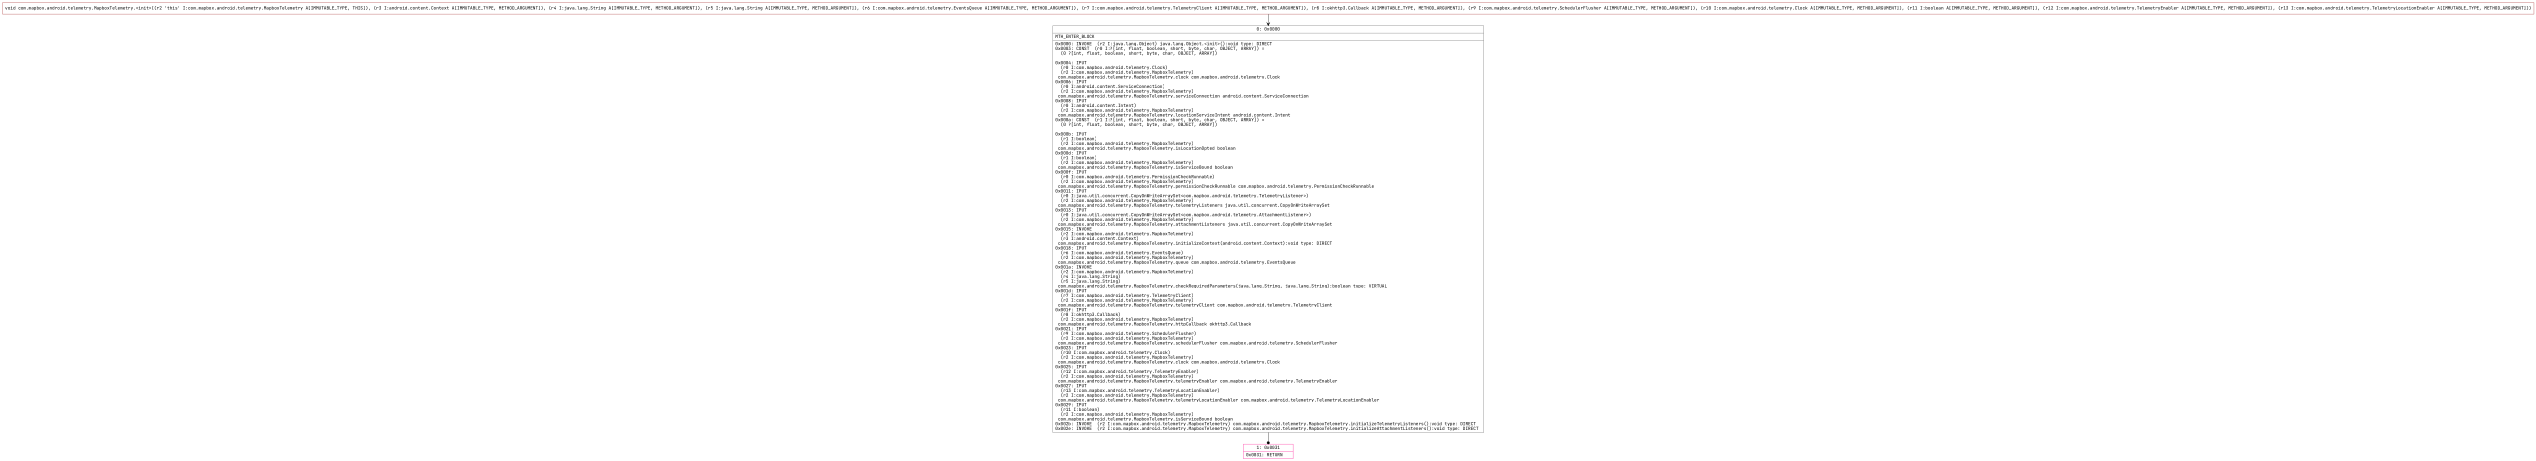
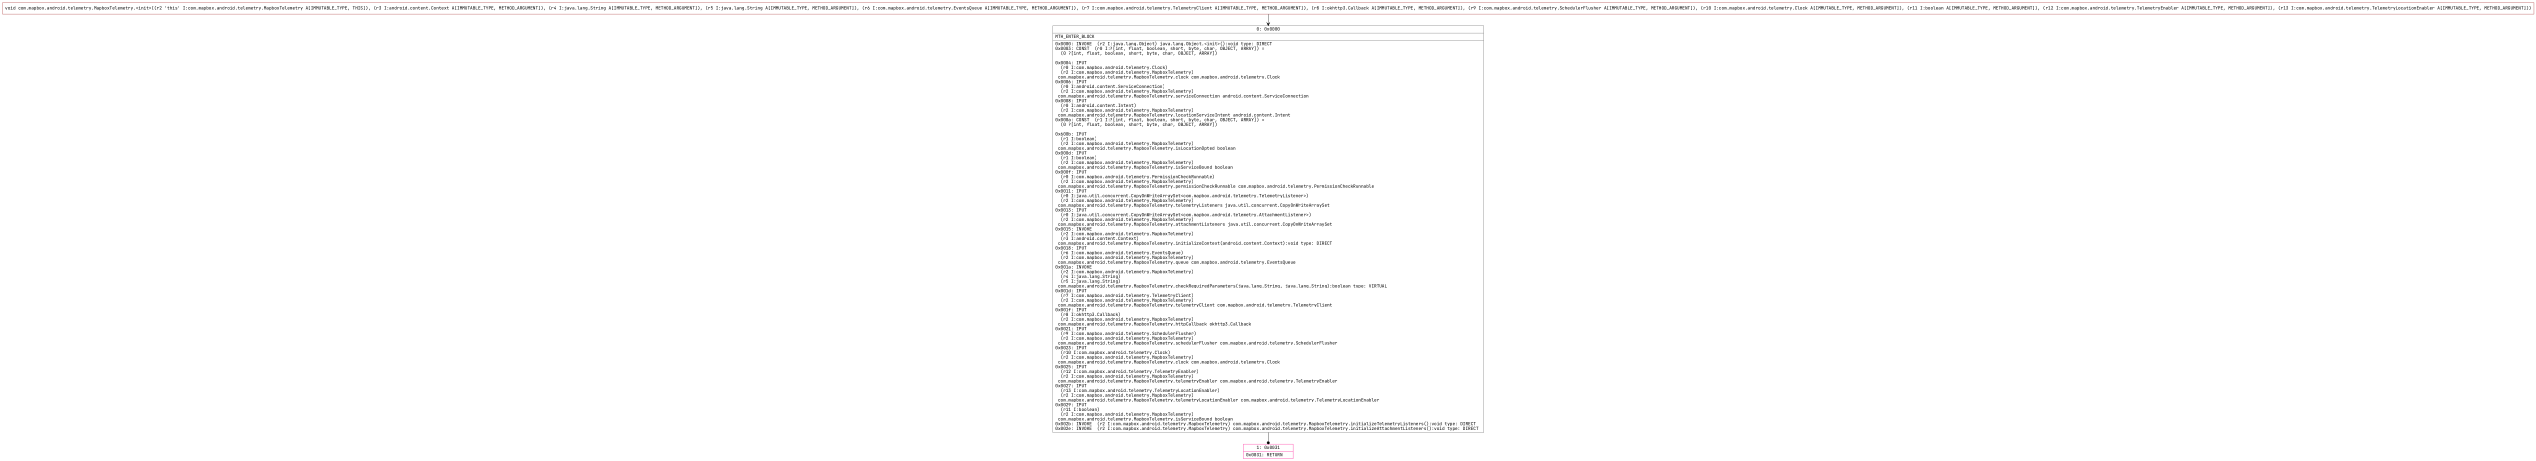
node "0: 0x0000": text "0x000b: IPUT" -> "0x600b: IPUT"
